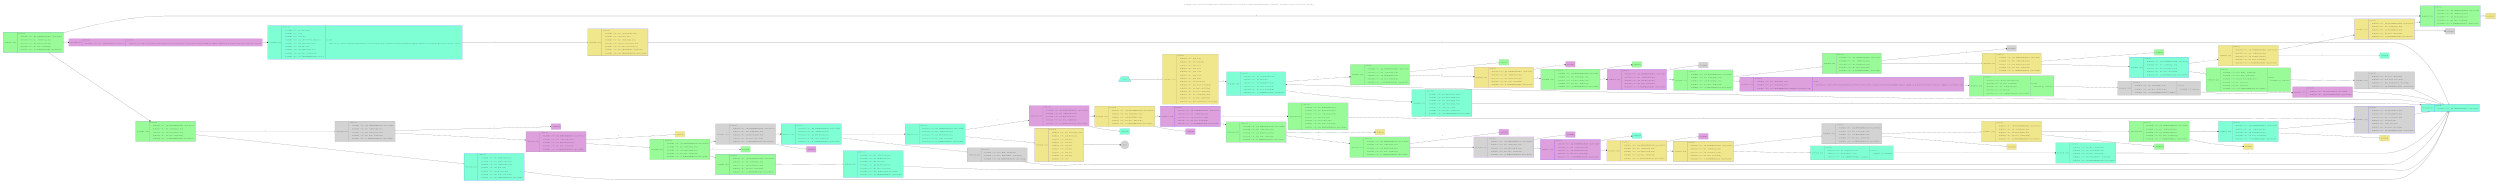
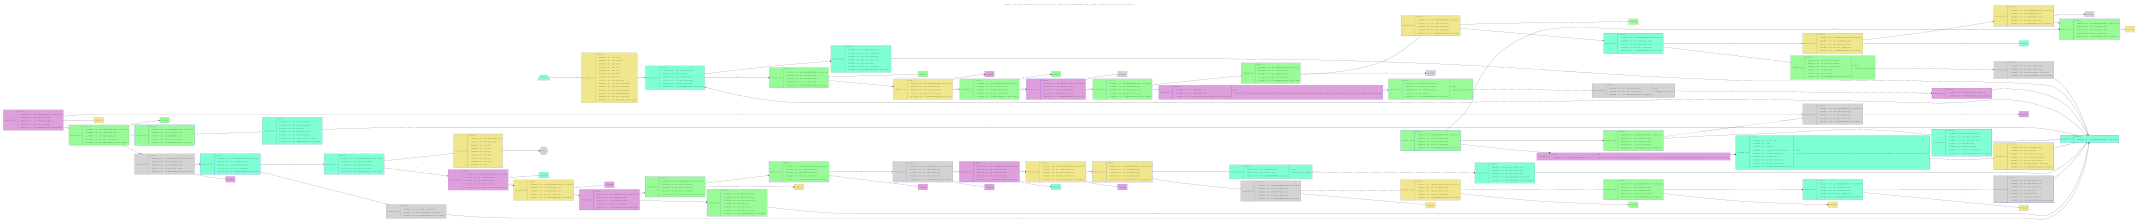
edge "0x401ce8 [27]" -> "0x401d1e [27]": now "0x401ce8 [27]" -> "0x40239a [5]"
edge "0x40199e [25]" -> "0x4019b7 [25]": reversed
